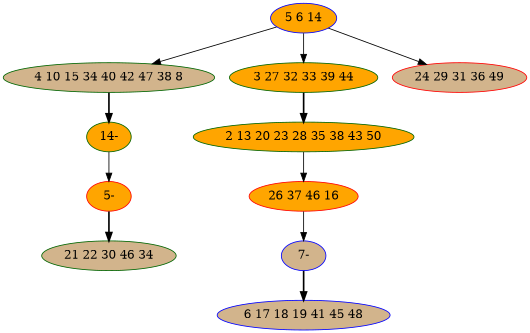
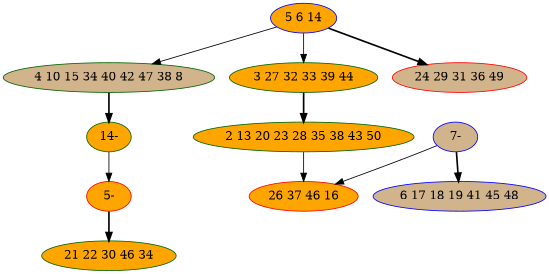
edge "5 6 14" -> "24 29 31 36 49": style solid -> bold
edge "26 37 46 16" -> "7-": reversed
node "21 22 30 46 34": fillcolor tan -> orange
